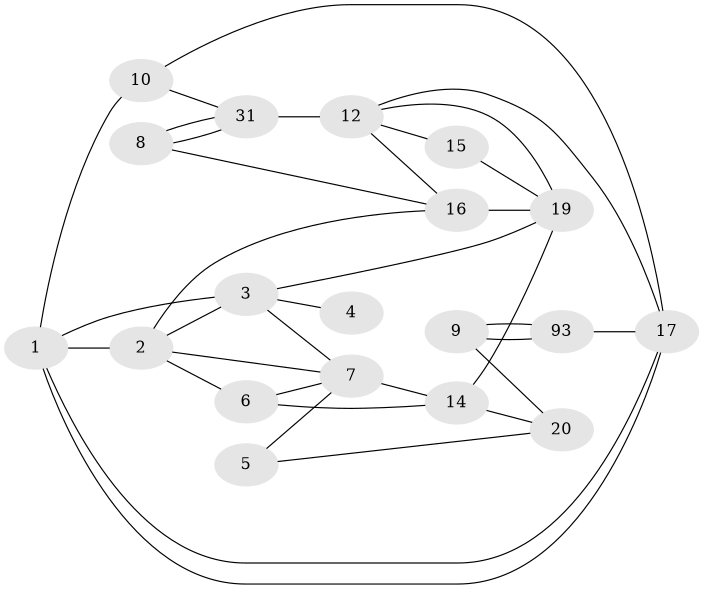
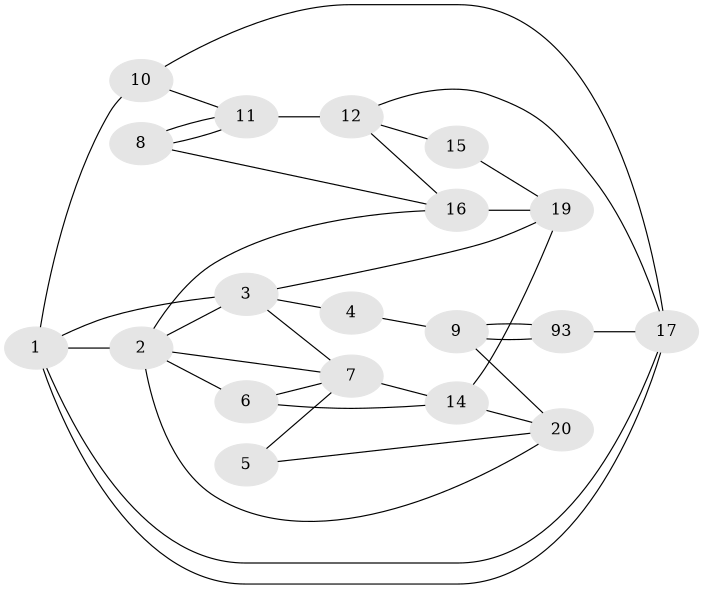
edge "12" -- "19": removed
node "31": label "31" -> "11"
edge "4" -- "9": added
edge "2" -- "20": added
